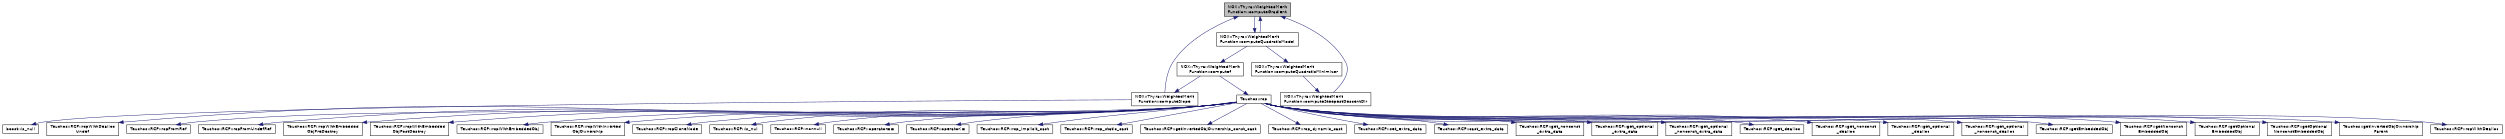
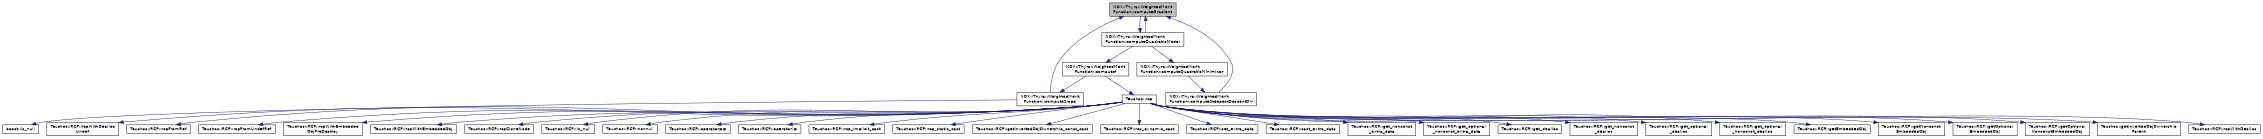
node "Teuchos::RCP::rcpWithEmbedded ObjPostDestroy": removed
node "Teuchos::RCP::rcpWithInverted ObjOwnership": removed
node "Teuchos::RCP::get_optional _extra_data": removed
